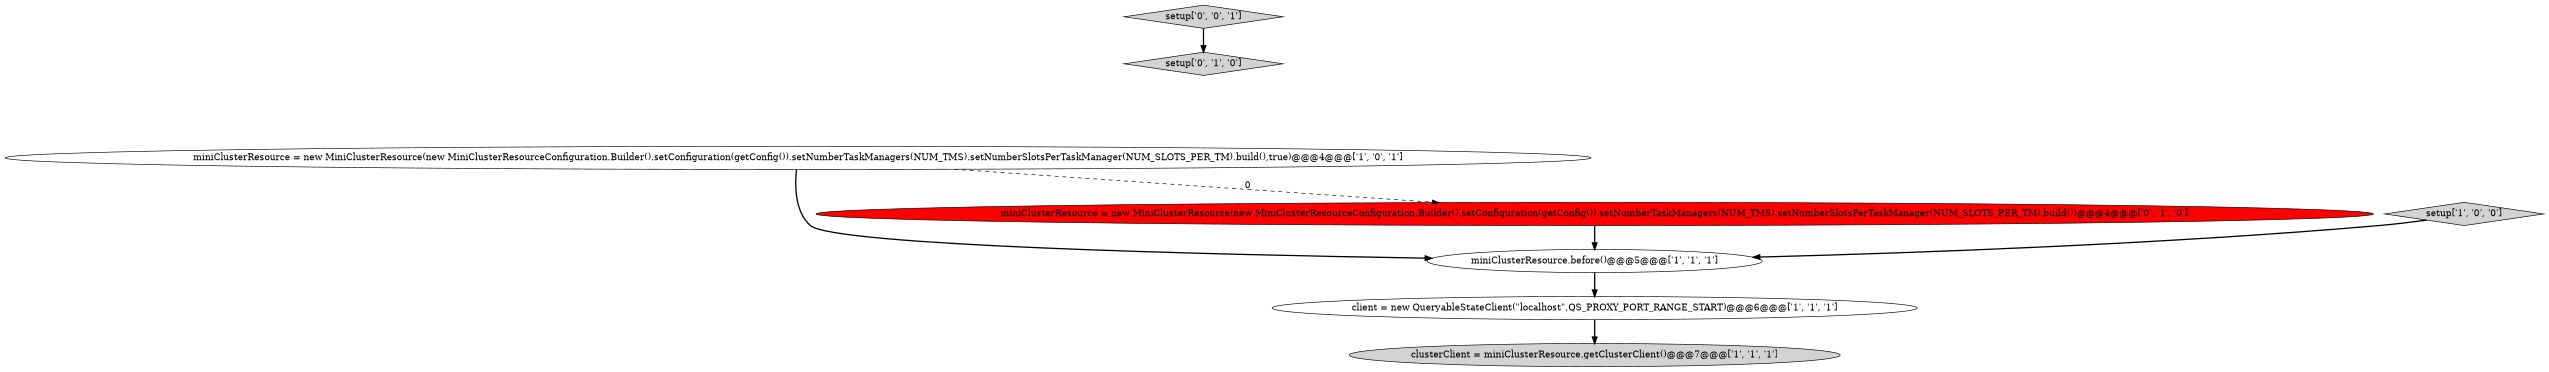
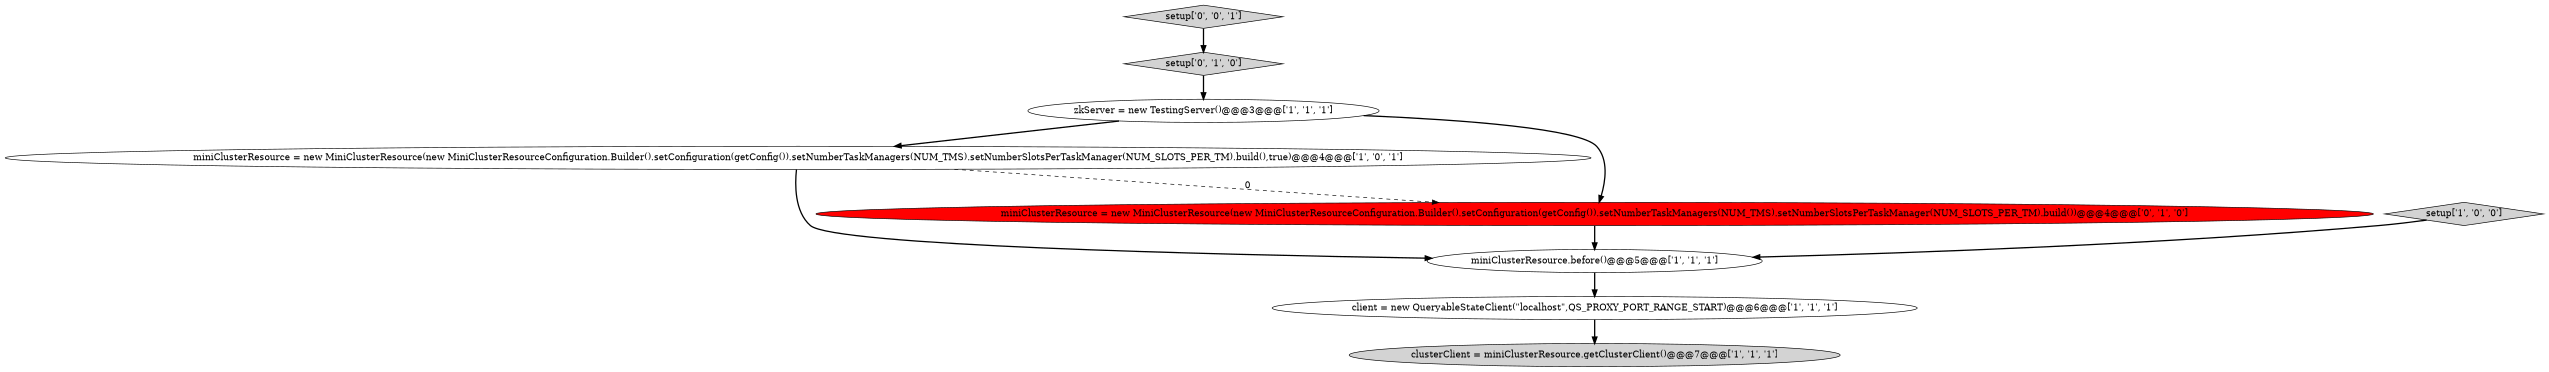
node "zkServer = new TestingServer()@@@3@@@['1', '1', '1']": added
